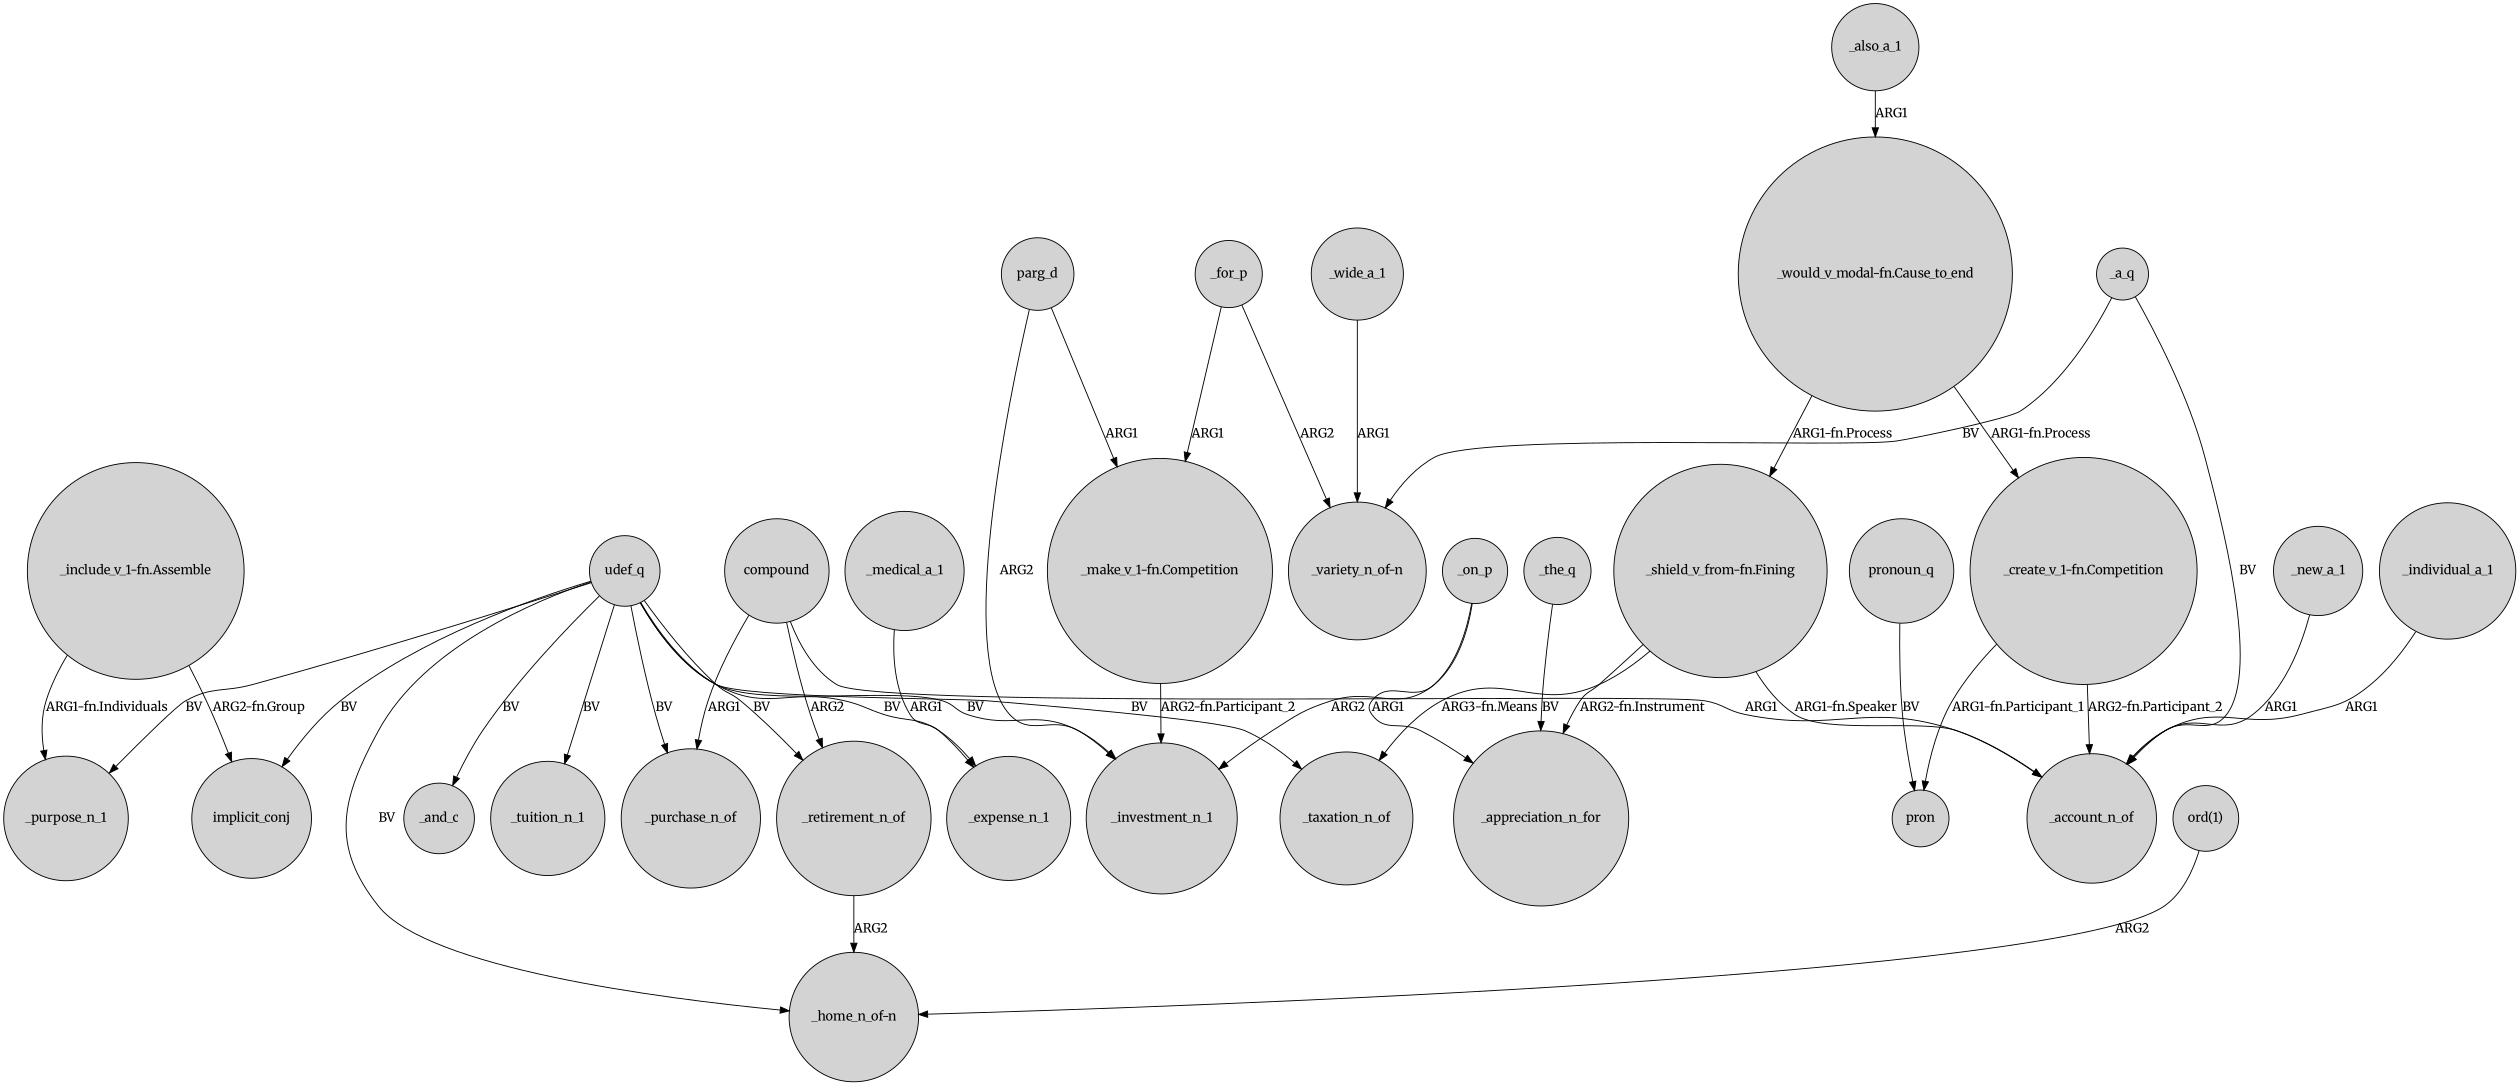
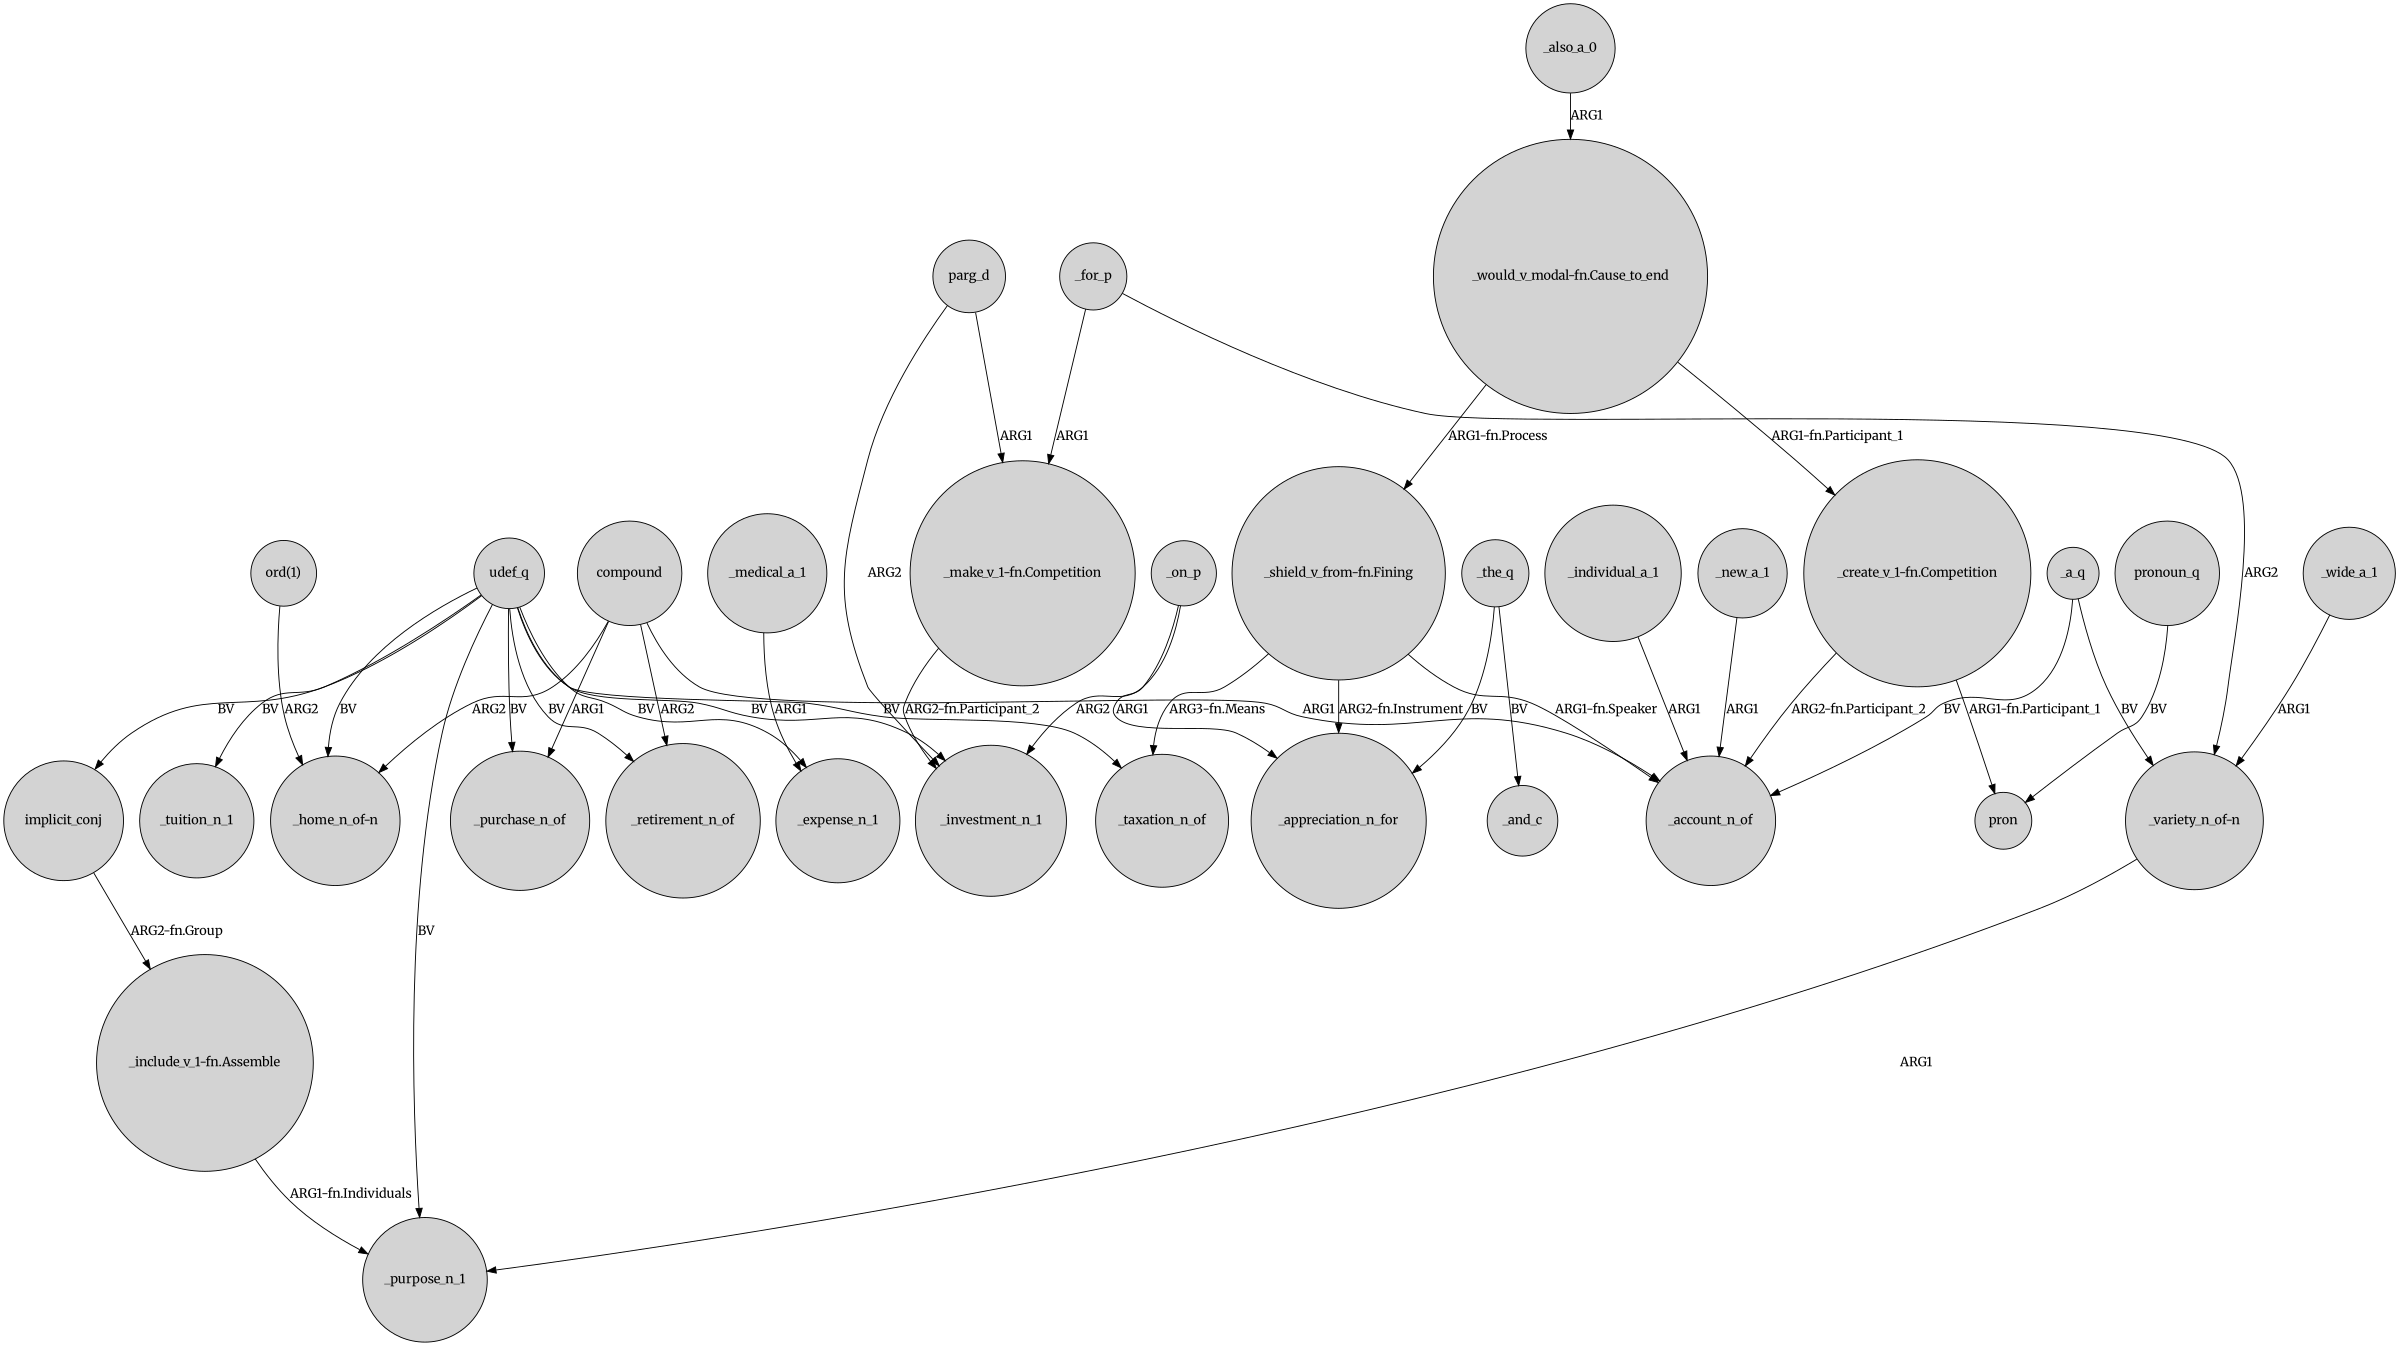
node "_also_a_1": label "_also_a_1" -> "_also_a_0"
edge "_would_v_modal-fn.Cause_to_end" -> "_create_v_1-fn.Competition": label "ARG1-fn.Process" -> "ARG1-fn.Participant_1"
edge "udef_q" -> "_and_c": now "_the_q" -> "_and_c"
edge "_include_v_1-fn.Assemble" -> "implicit_conj": reversed
edge "_retirement_n_of" -> "_home_n_of-n": now "compound" -> "_home_n_of-n"
edge "_variety_n_of-n" -> "_purpose_n_1": added, label "ARG1"
